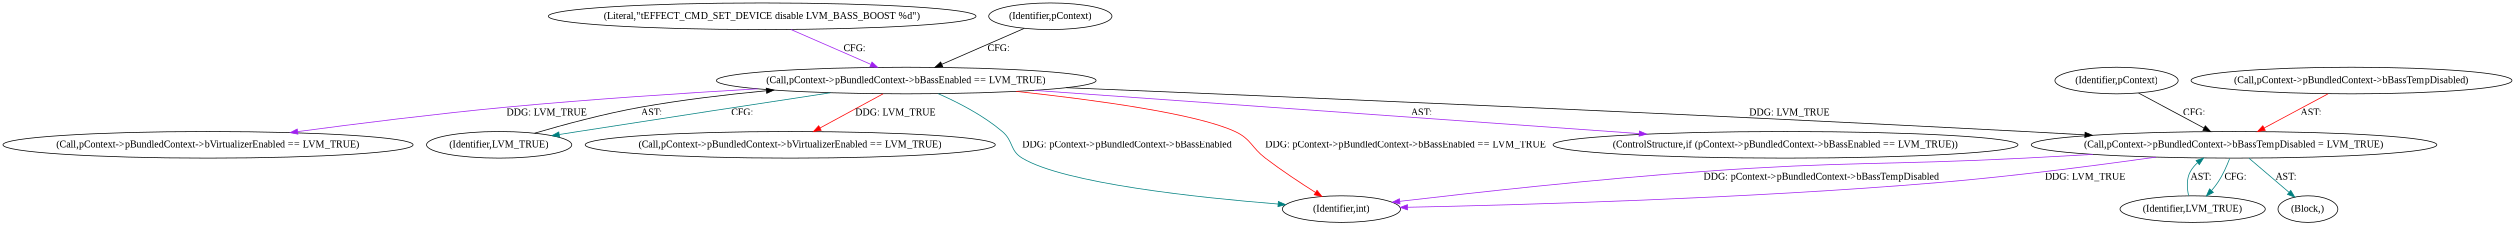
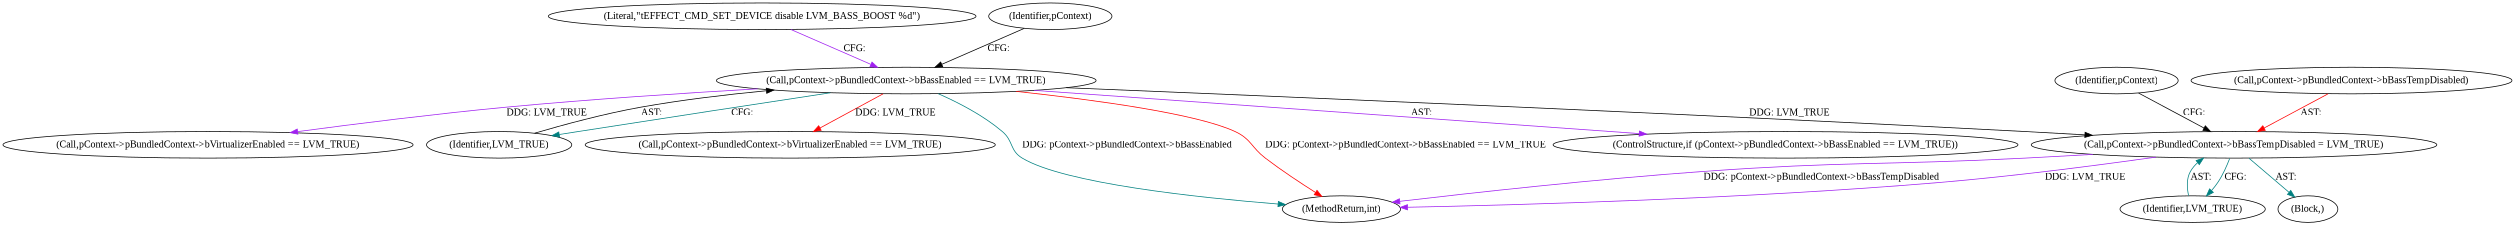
node "(Identifier,int)": label "(Identifier,int)" -> "(MethodReturn,int)"
